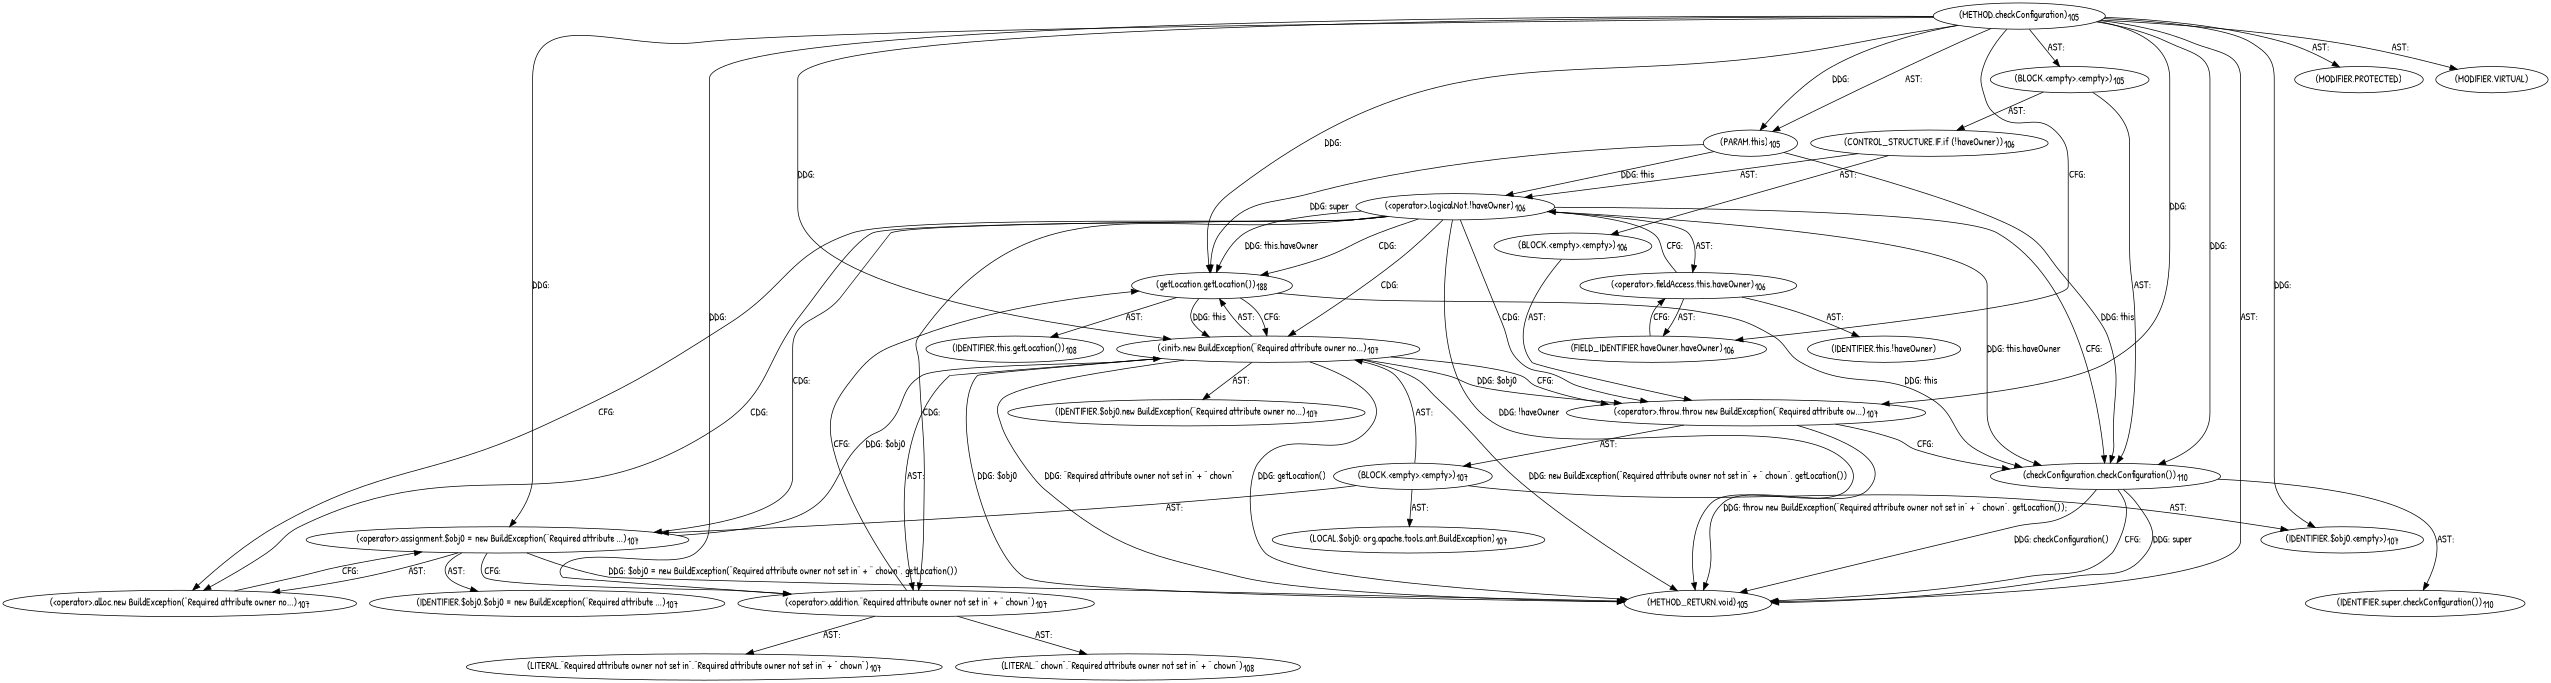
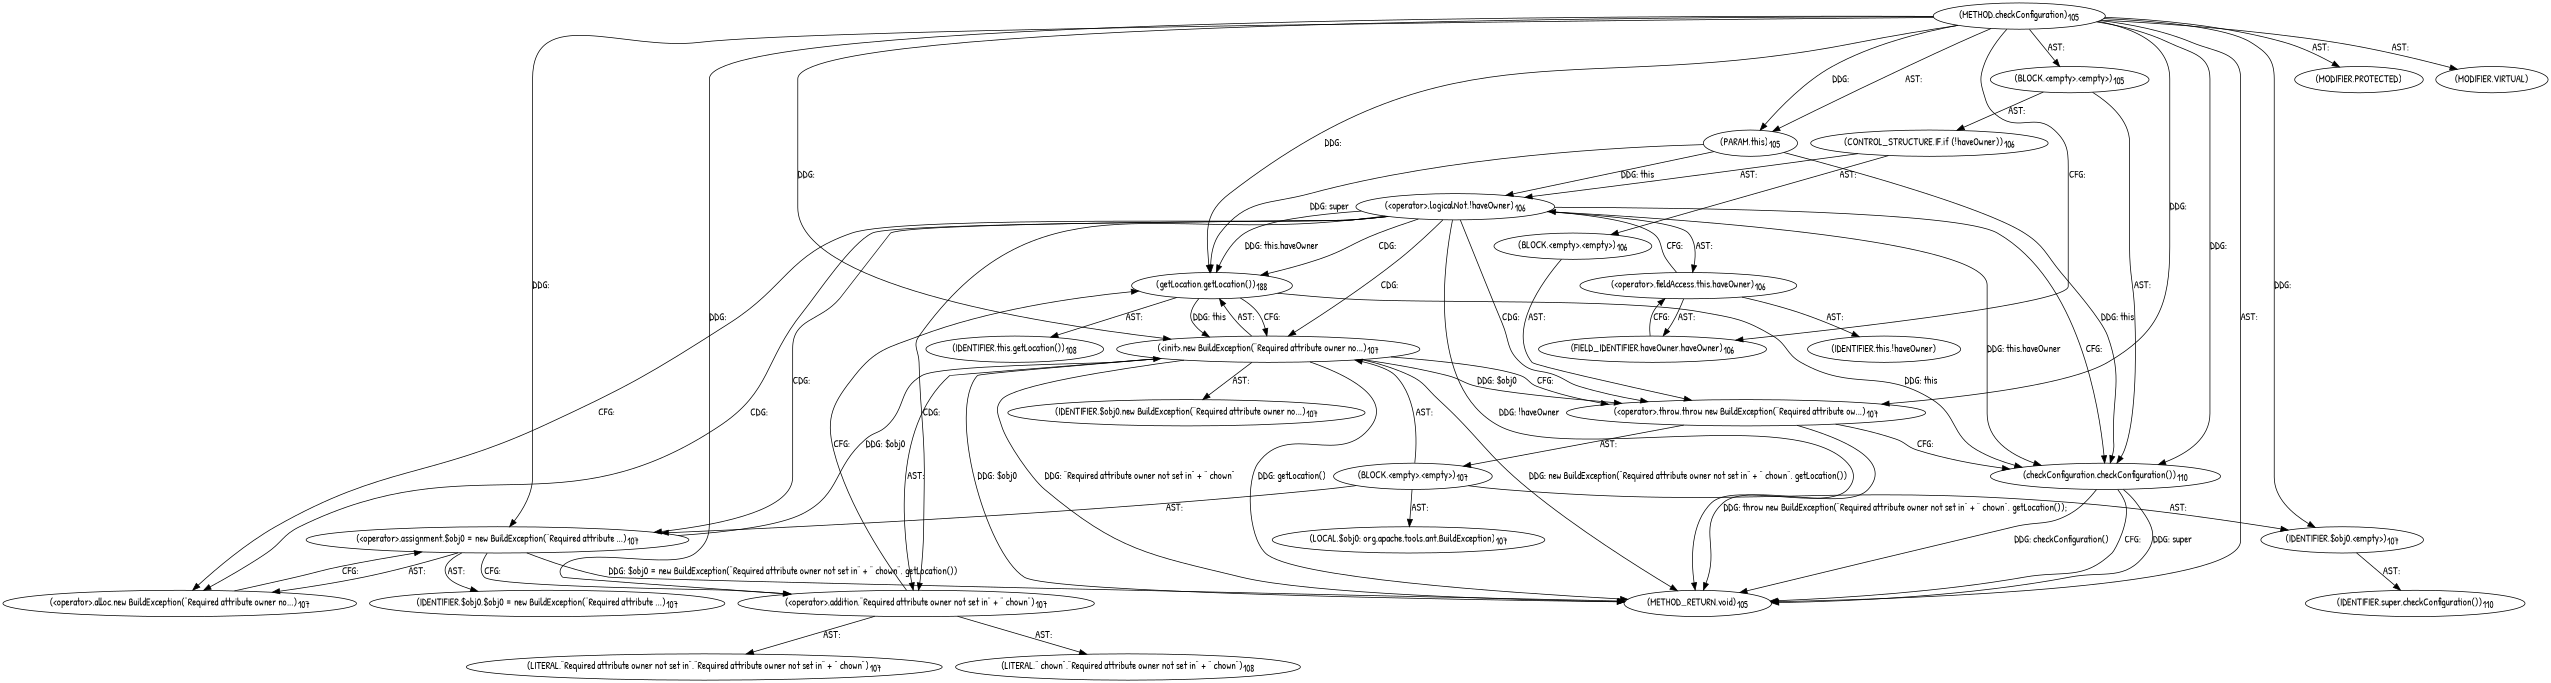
edge "(checkConfiguration,checkConfiguration())" -> "(IDENTIFIER,super,checkConfiguration())": now "(IDENTIFIER,$obj0,<empty>)" -> "(IDENTIFIER,super,checkConfiguration())"
